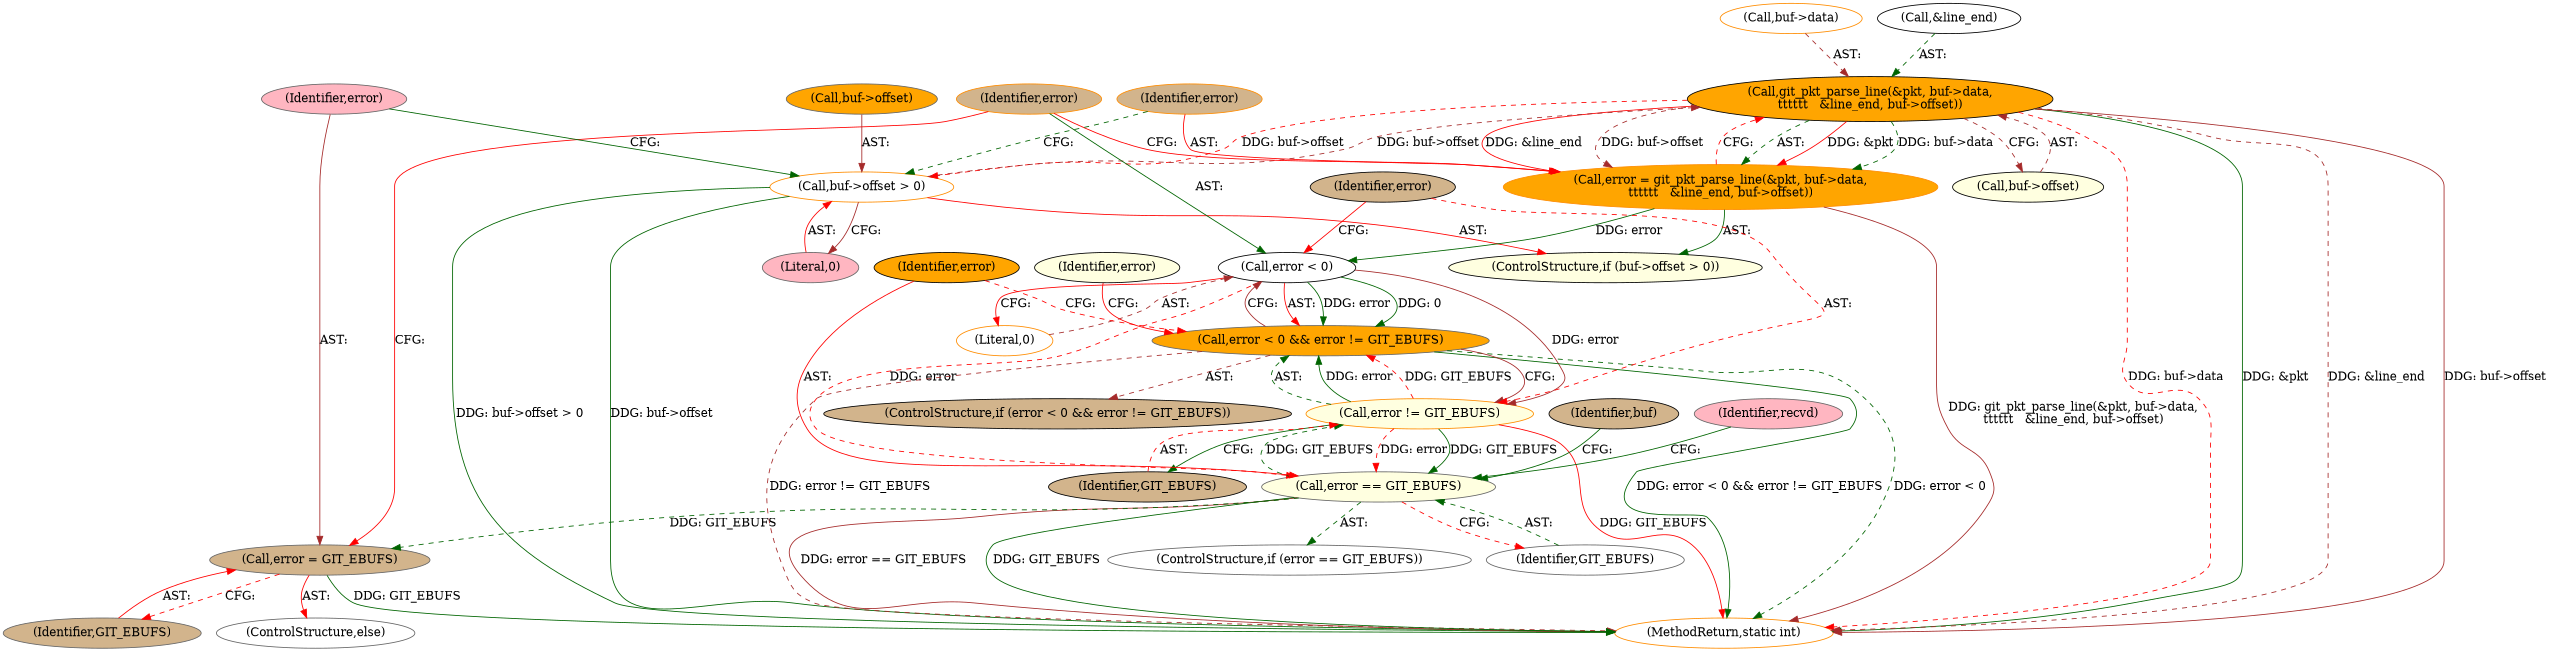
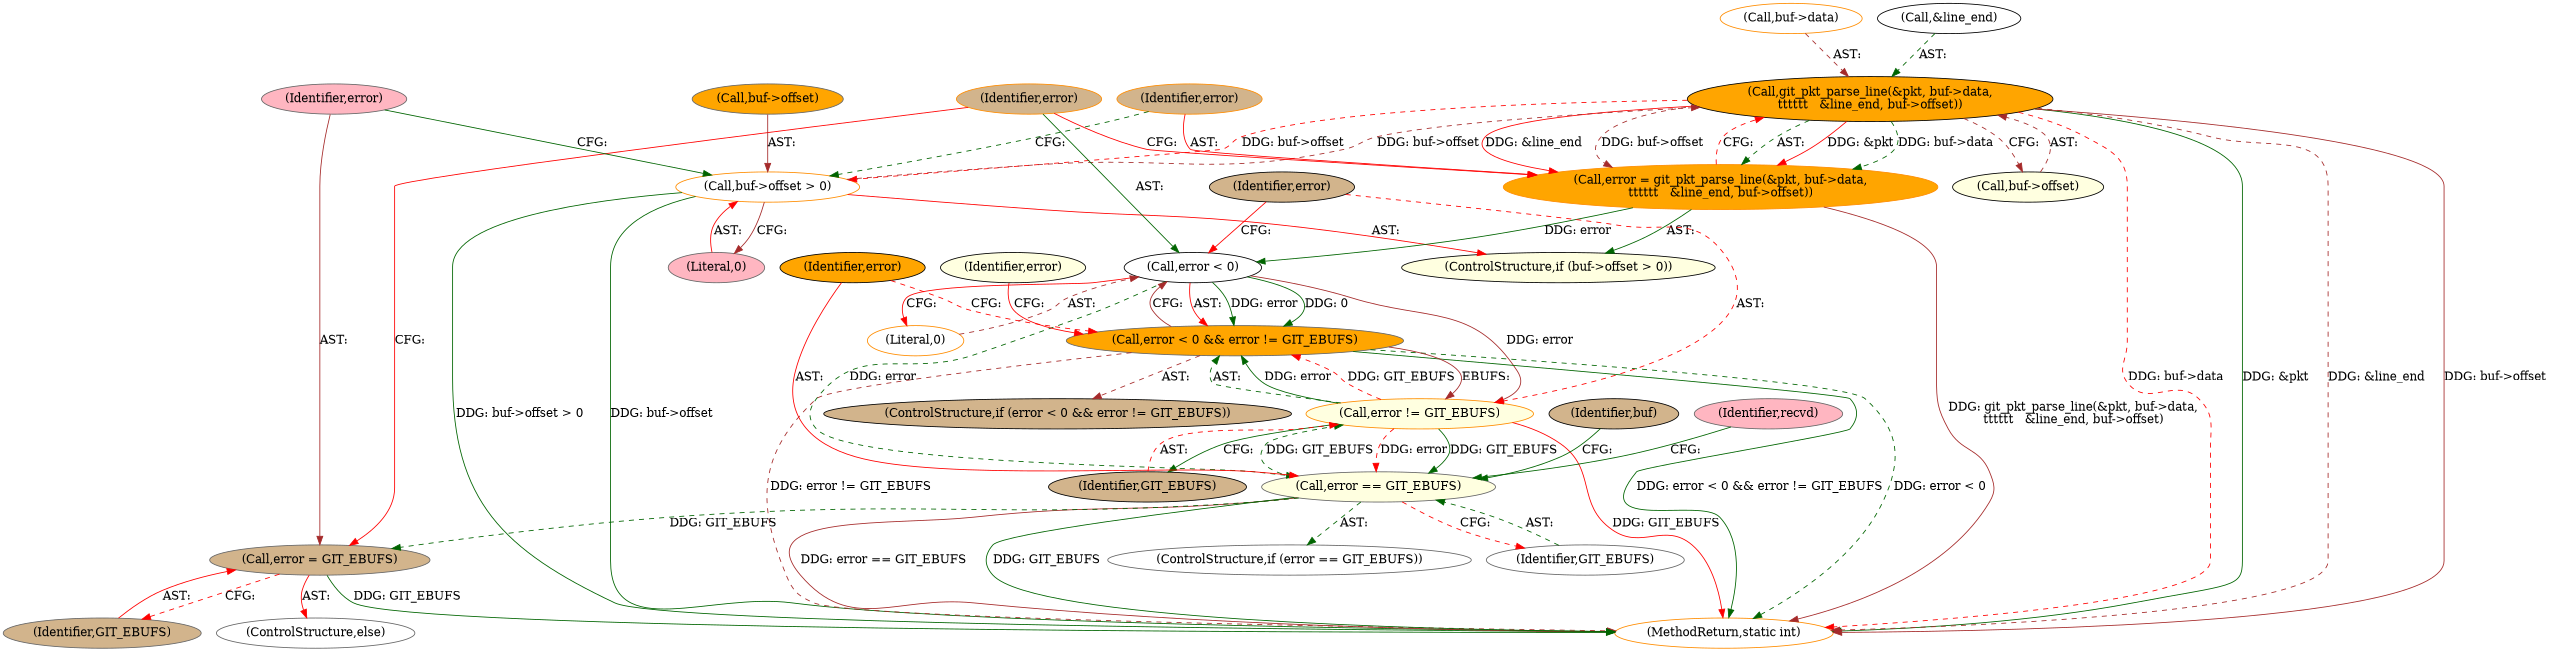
edge "(Call,error < 0 && error != GIT_EBUFS)" -> "(Call,error != GIT_EBUFS)": label "CFG: " -> "EBUFS: "
edge "(Call,error < 0)" -> "(Call,error == GIT_EBUFS)": color red -> darkgreen
